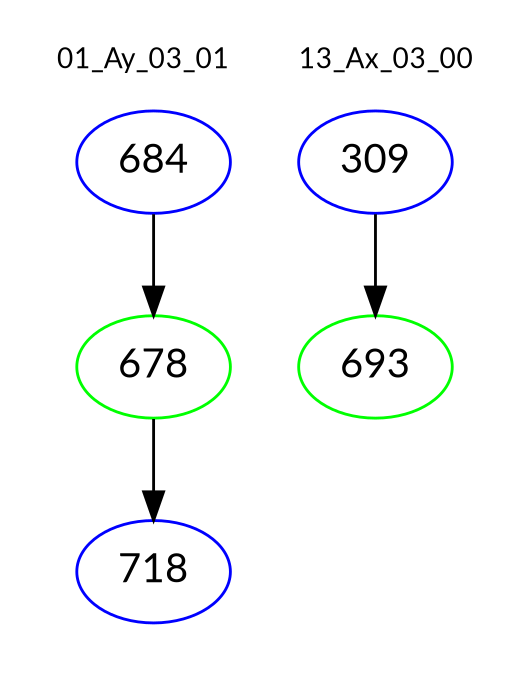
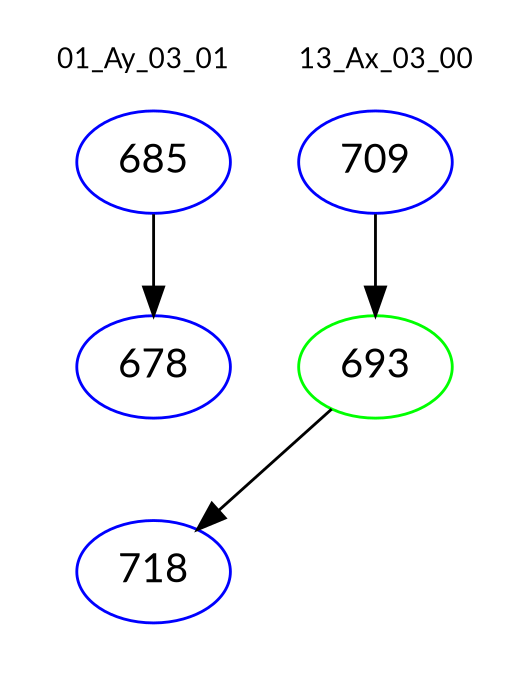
node "684": label "684" -> "685"
node "309": label "309" -> "709"
node "678": color green -> blue
edge "678" -> "718": now "693" -> "718"
